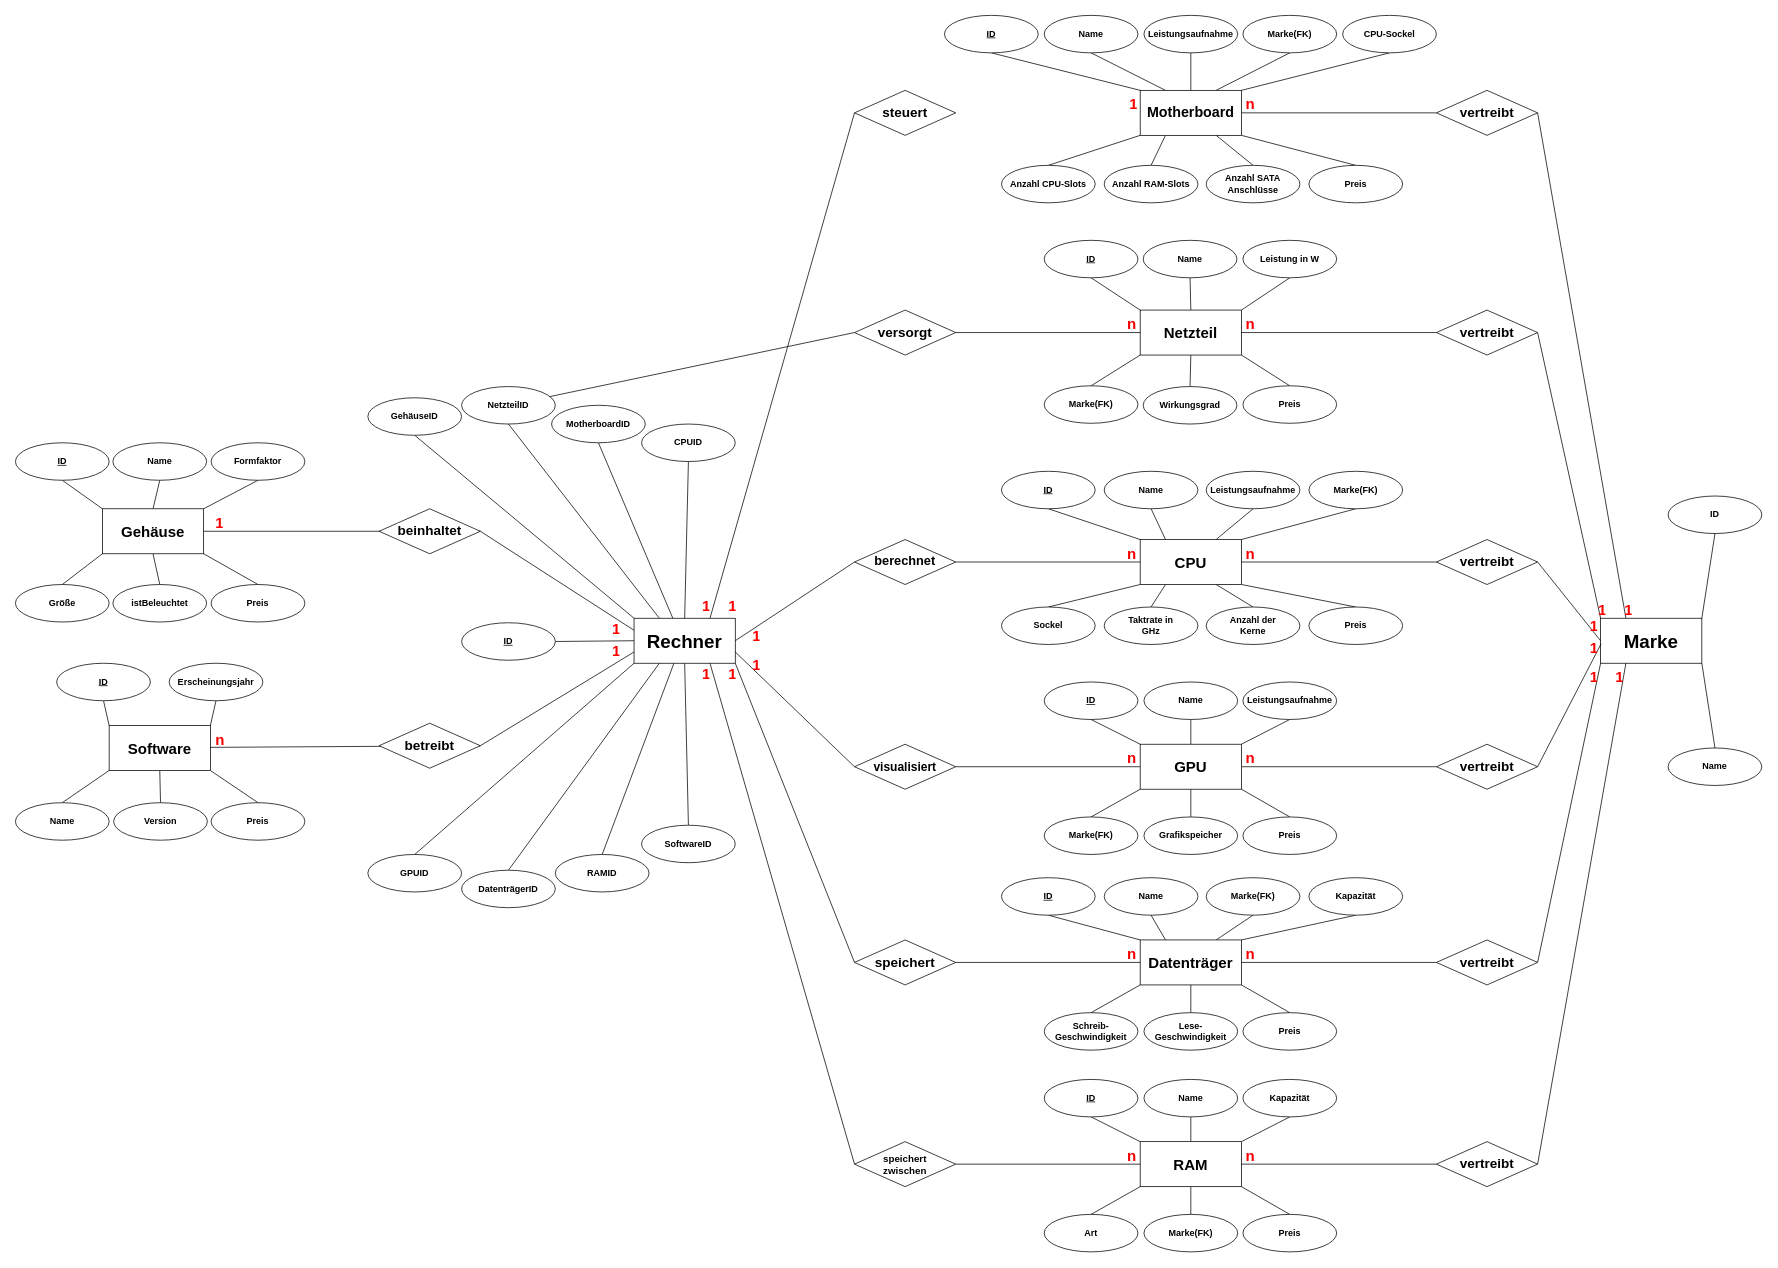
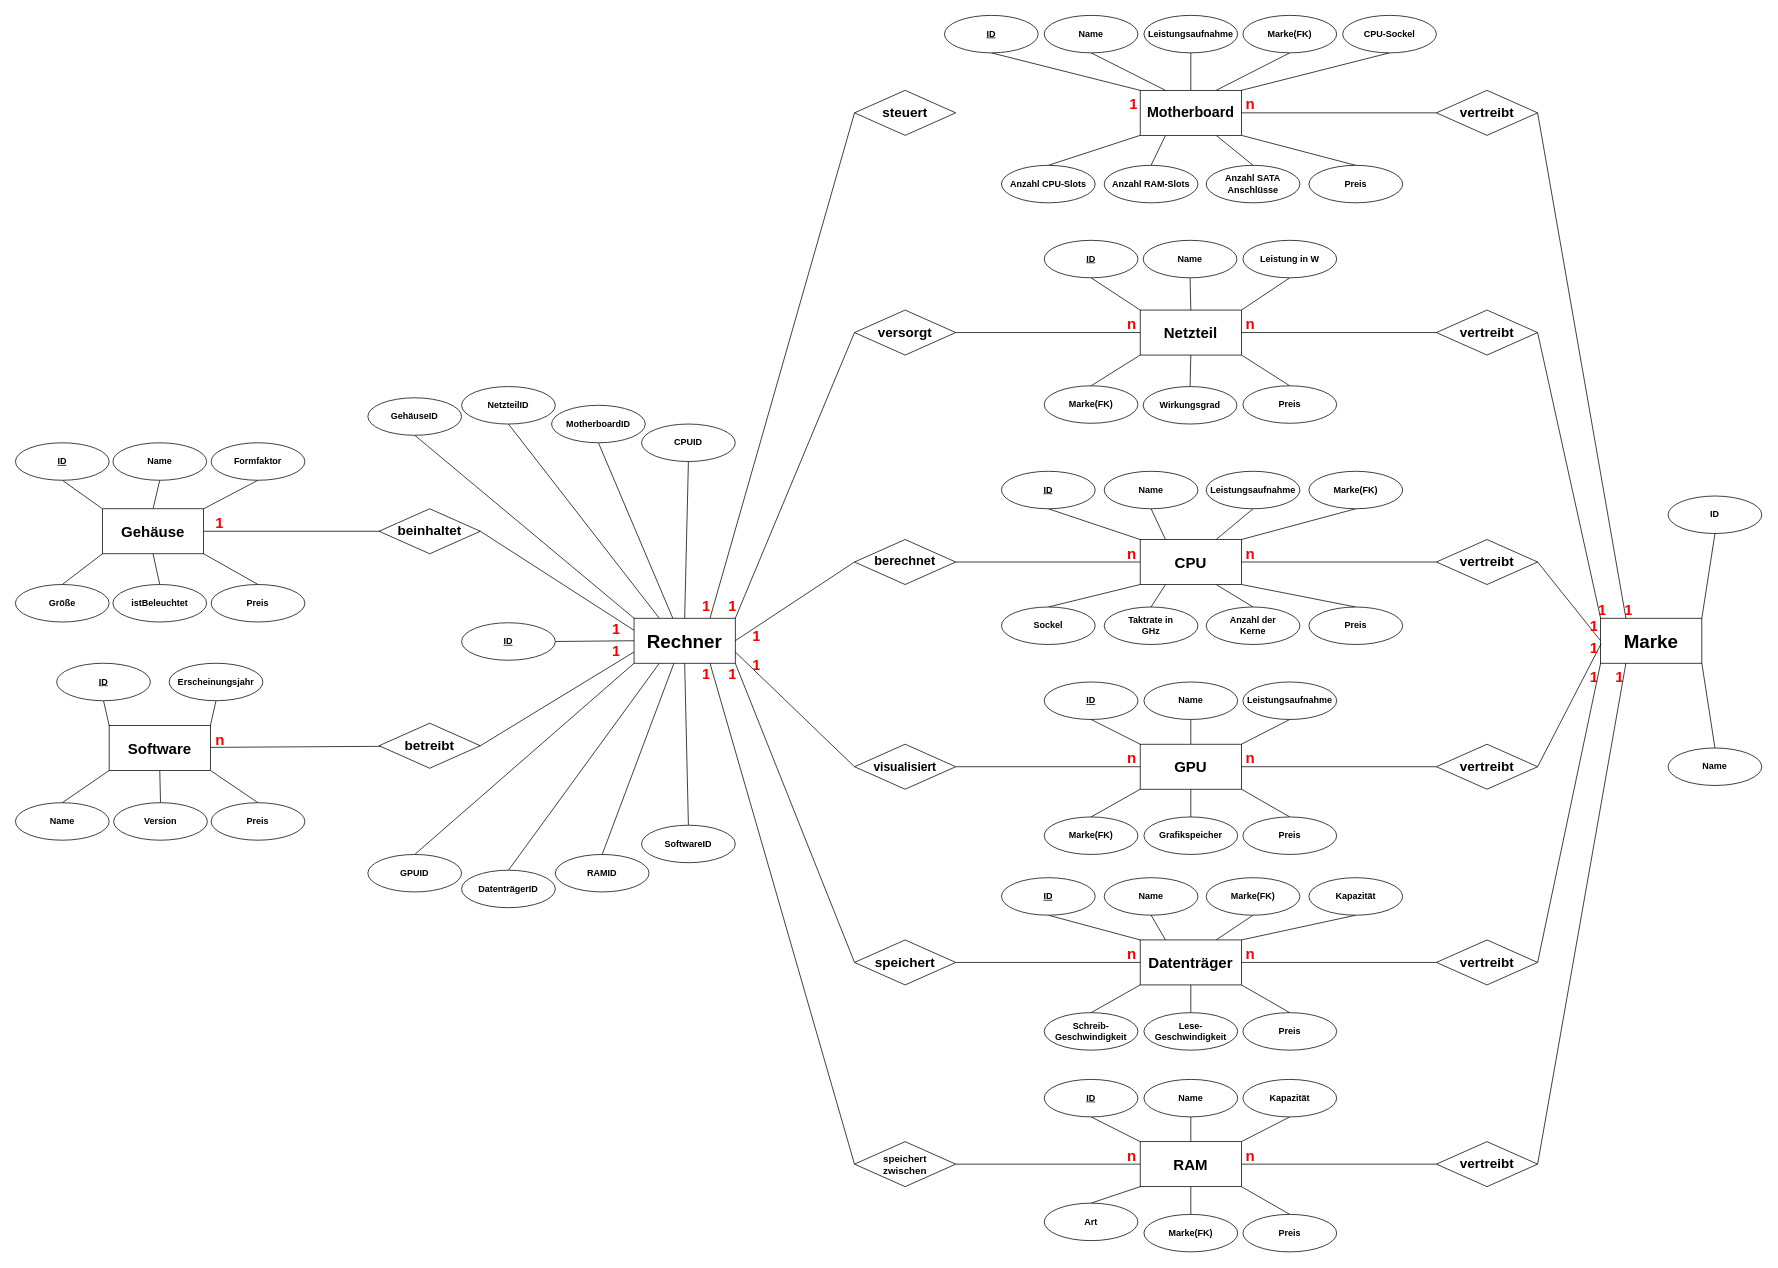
edge "versorgt" -- "NetzteilID": now "versorgt" -- "Rechner"
node "Art": moved (1091, 1233) -> (1091, 1222)
